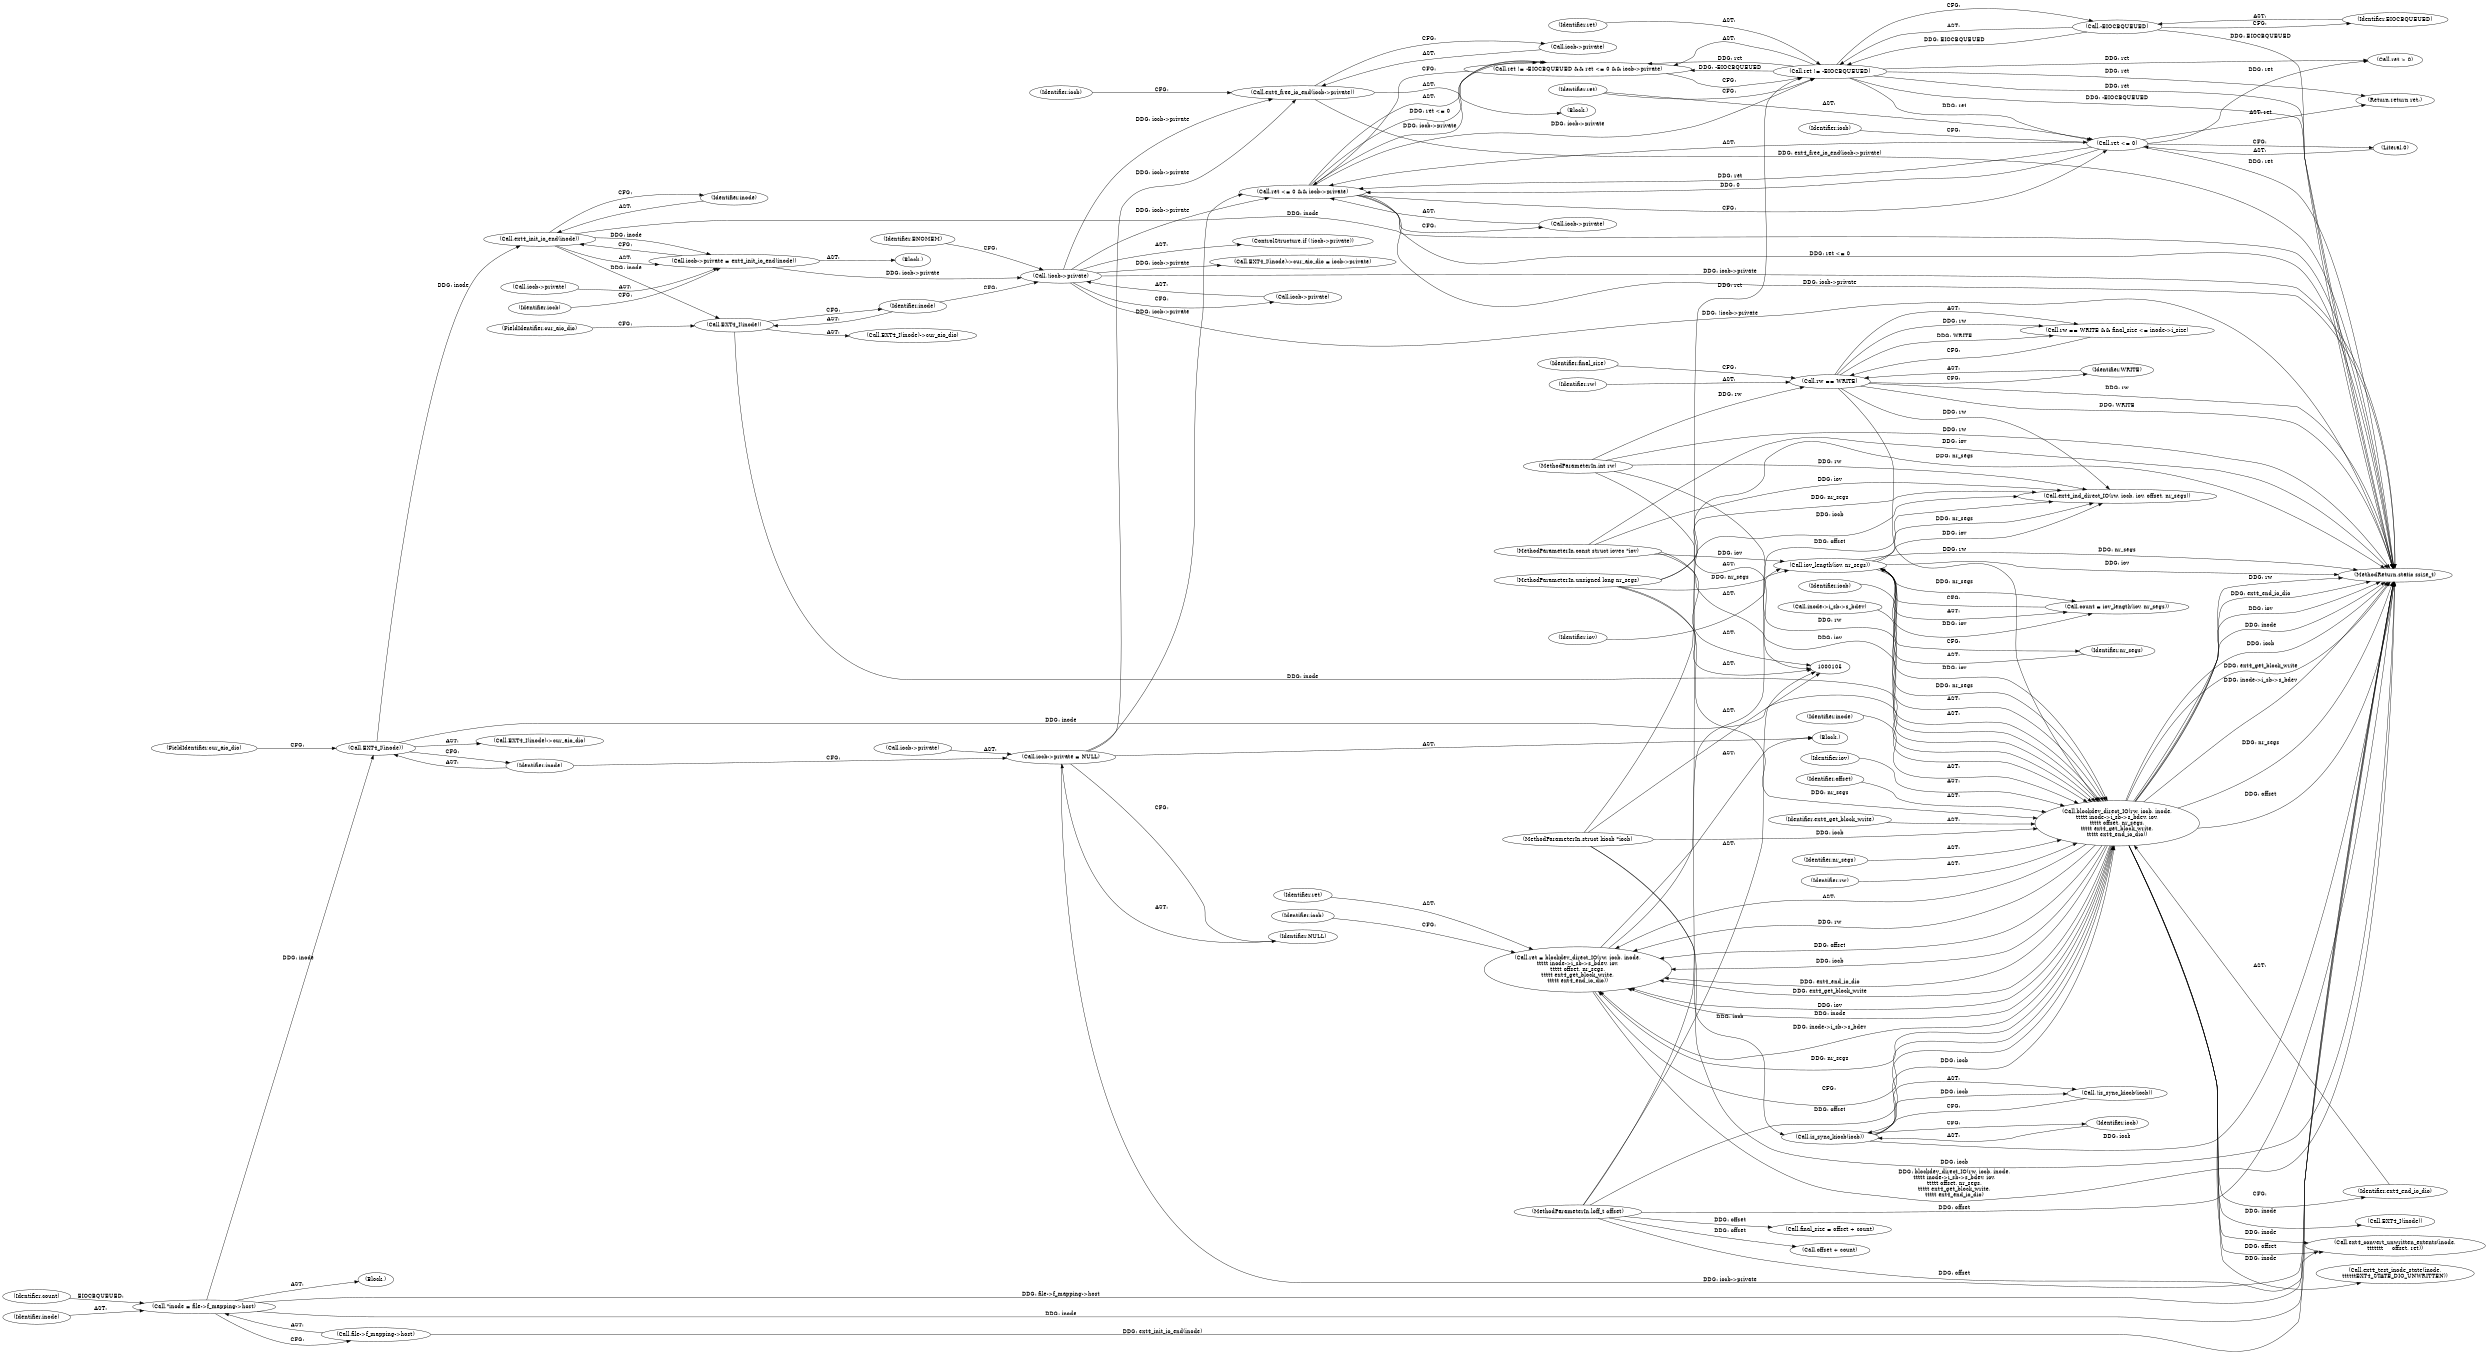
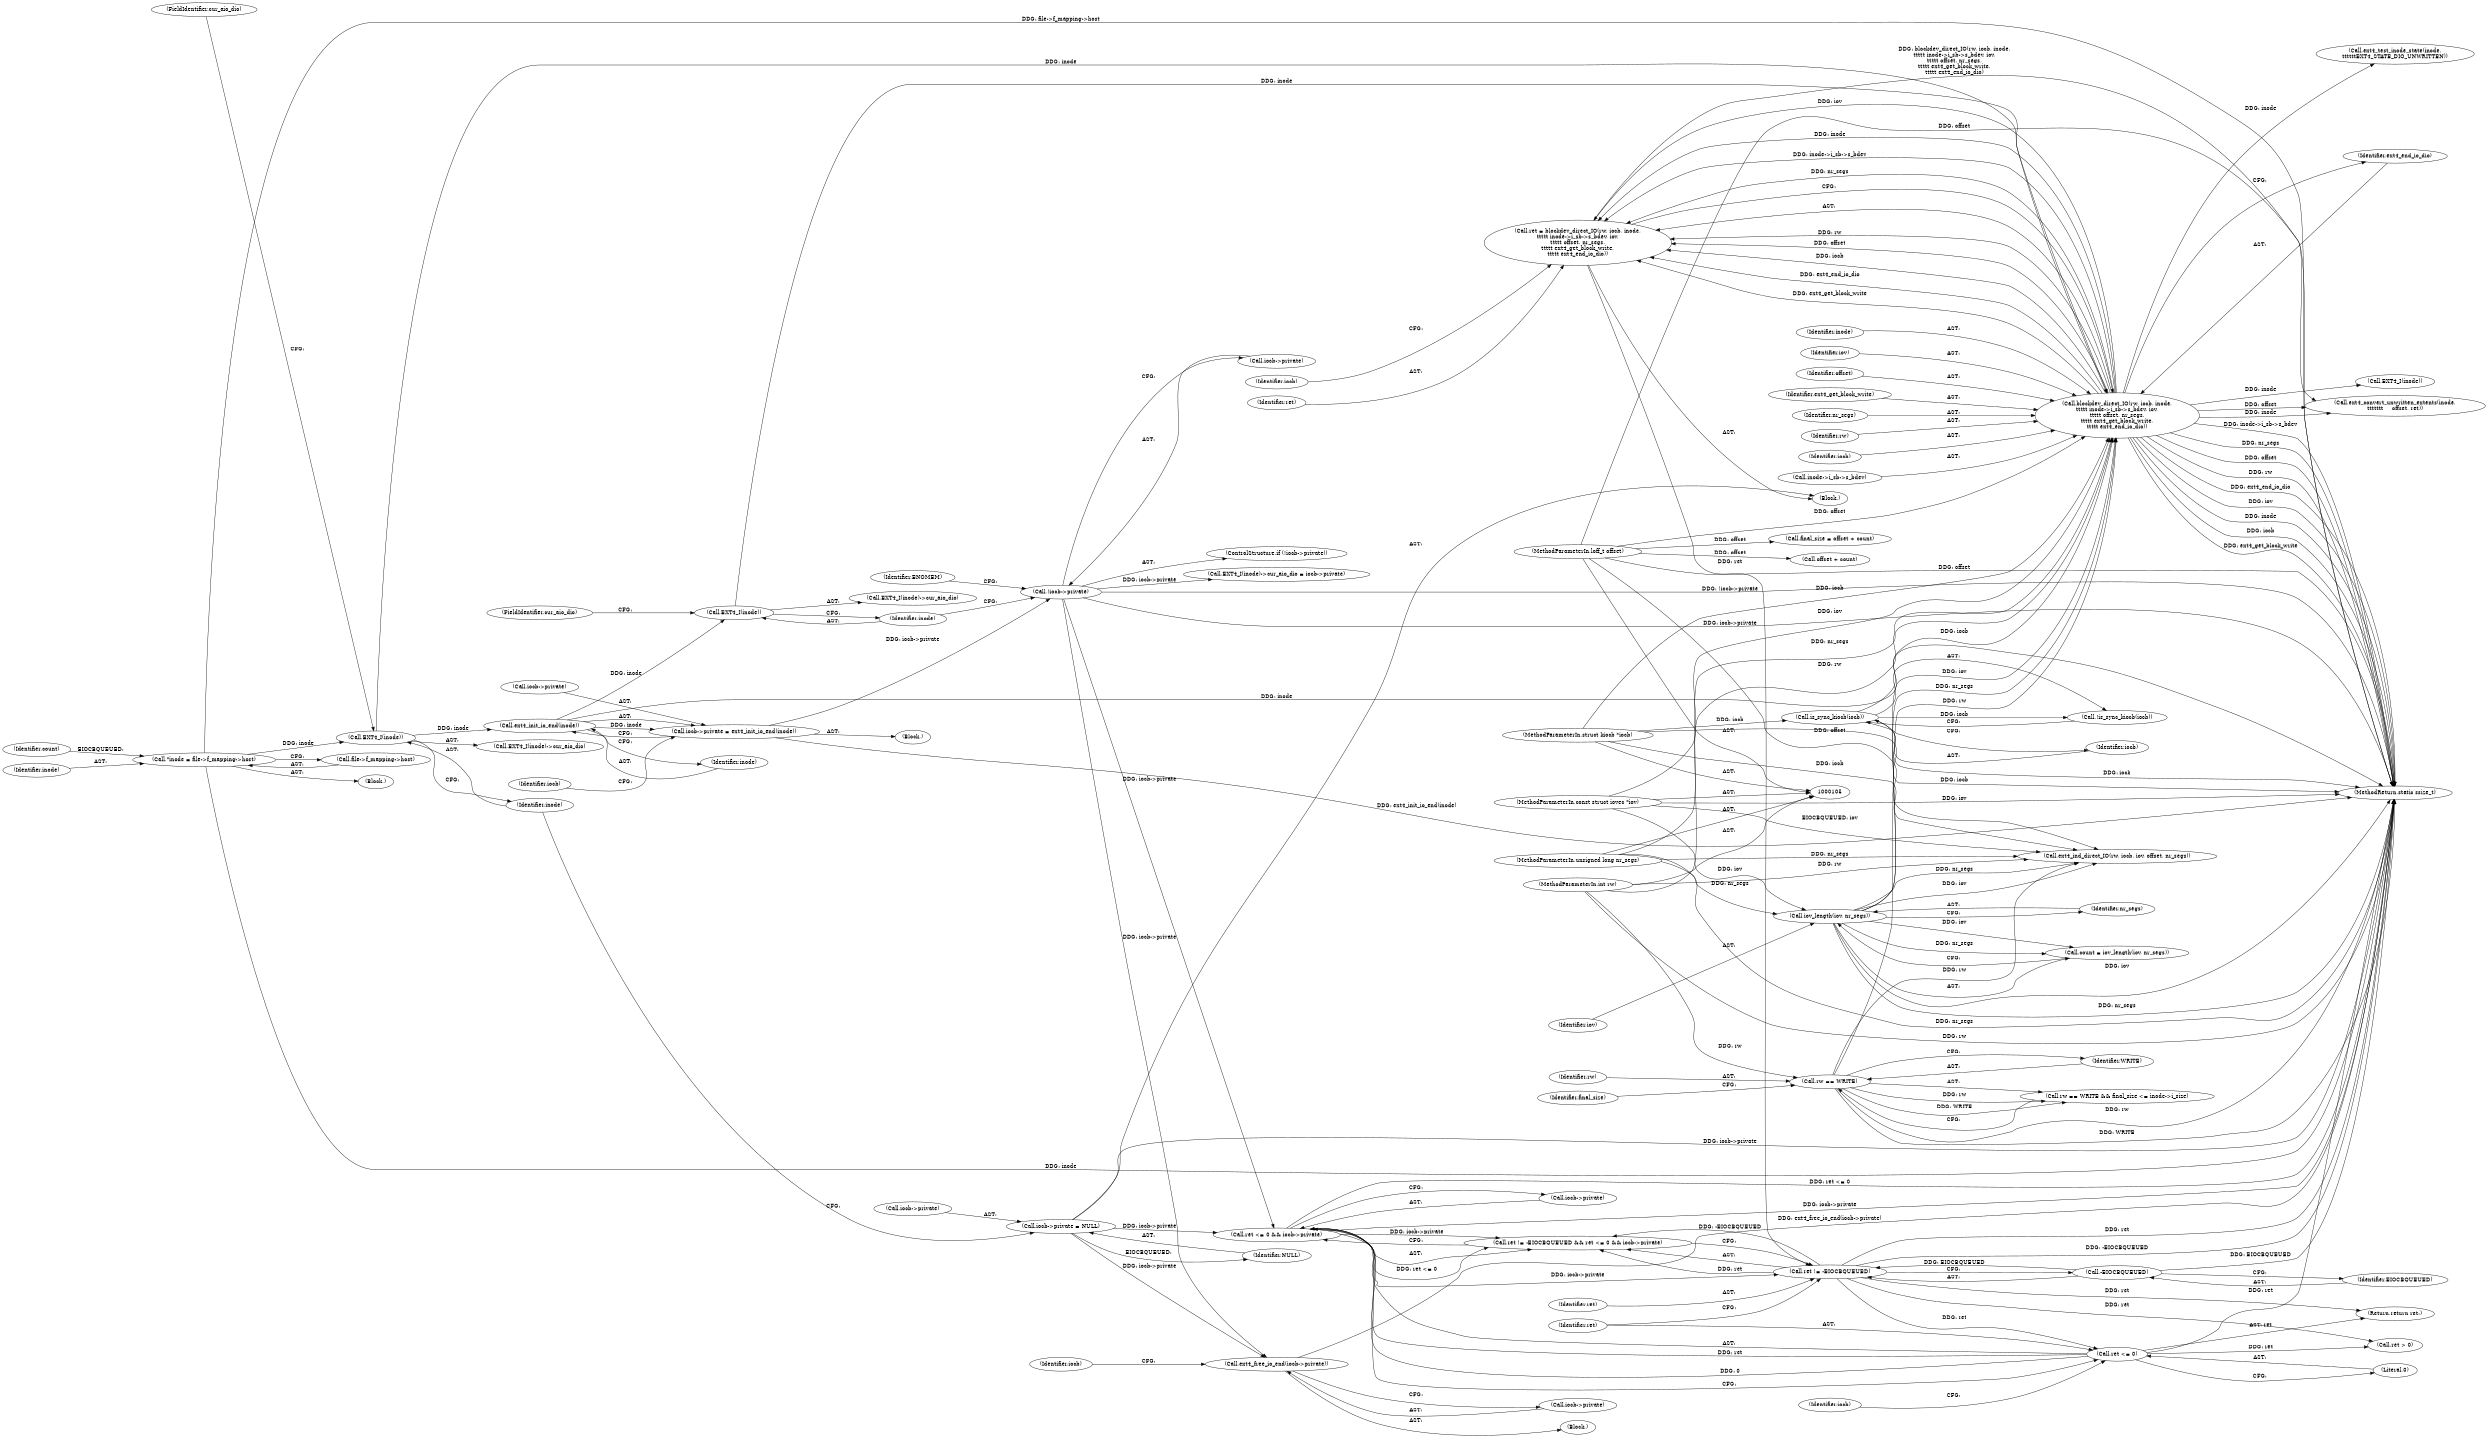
edge "(MethodParameterIn,const struct iovec *iov)" -> "(Call,ext4_ind_direct_IO(rw, iocb, iov, offset, nr_segs))": label "DDG: iov" -> "EIOCBQUEUED: iov"
edge "(Call,iocb->private = NULL)" -> "(Identifier,NULL)": label "CFG: " -> "EIOCBQUEUED: "
edge "(Call,file->f_mapping->host)" -> "(MethodReturn,static ssize_t)": now "(Call,iocb->private = ext4_init_io_end(inode))" -> "(MethodReturn,static ssize_t)"
